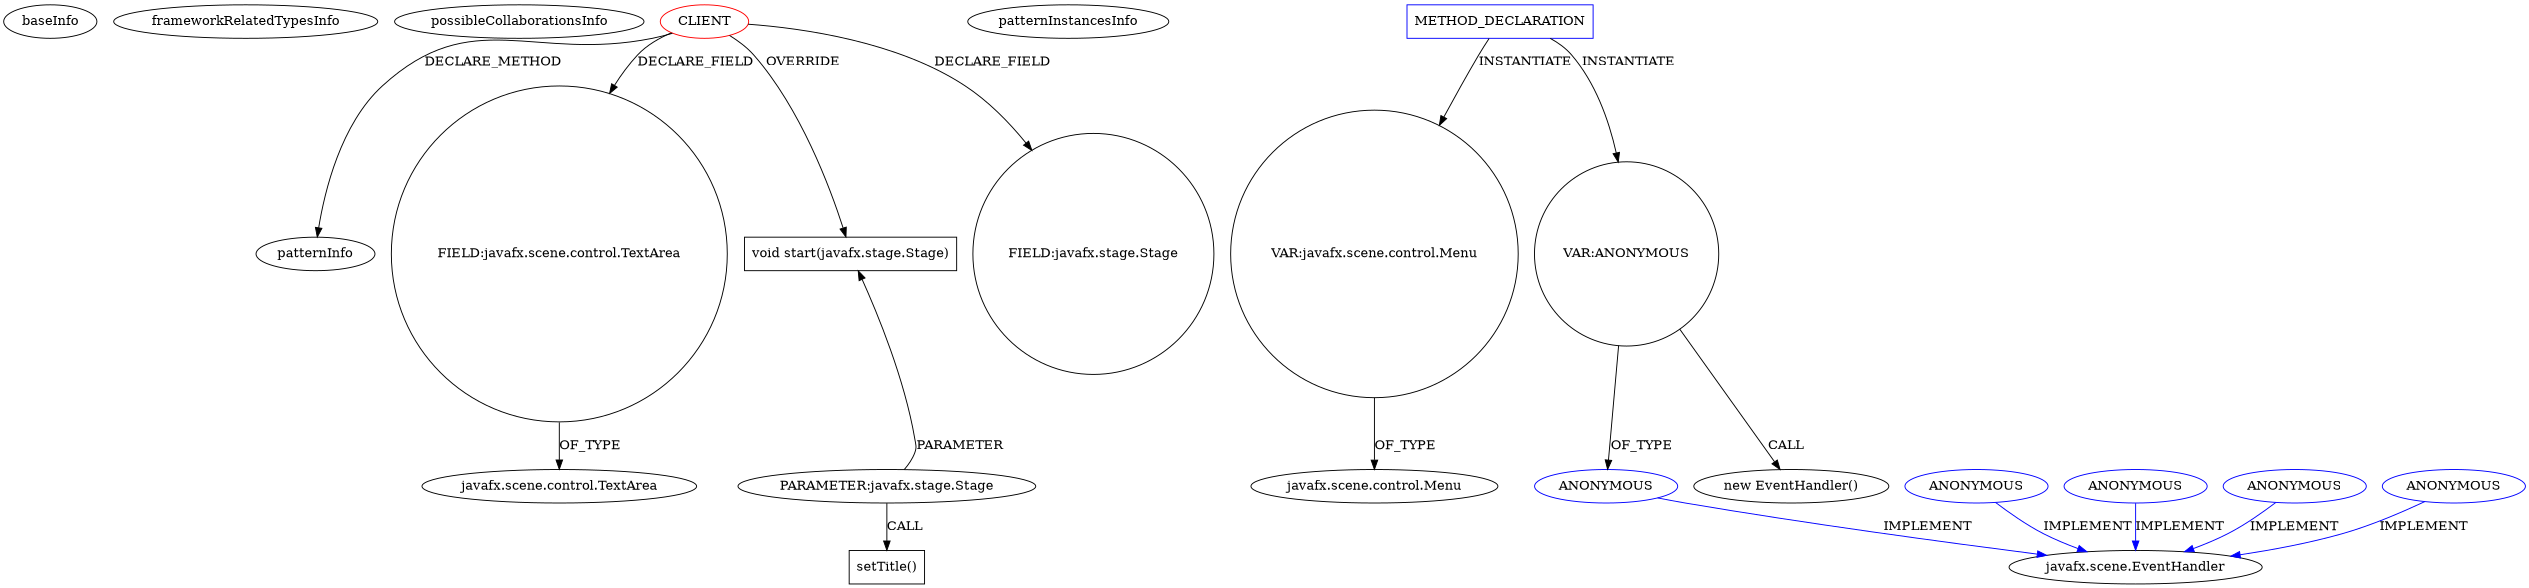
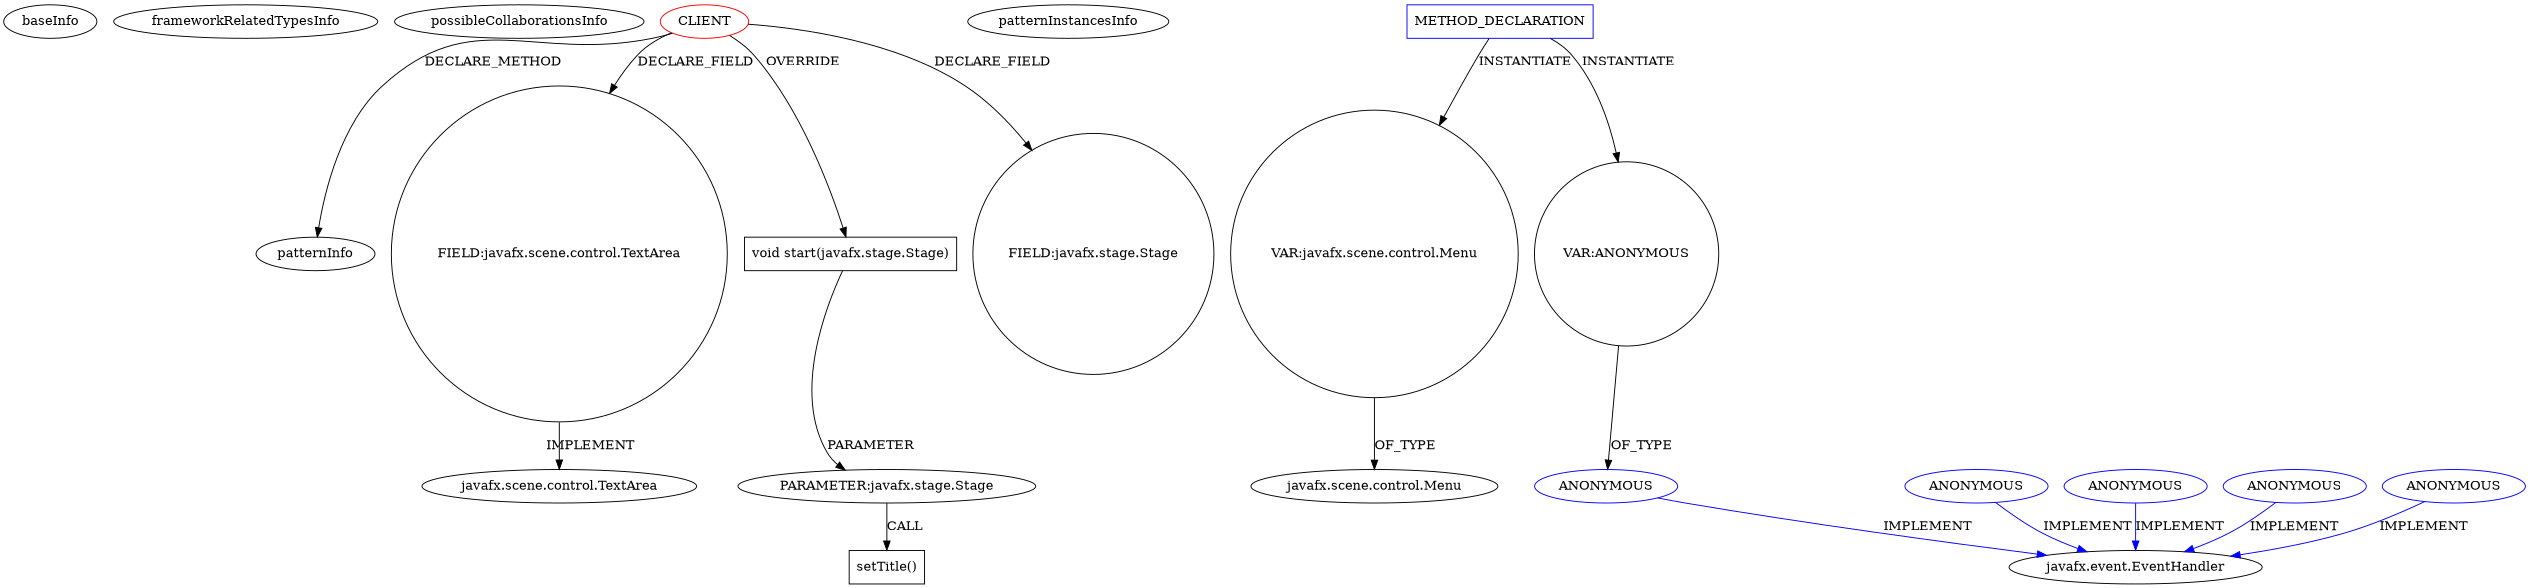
edge "PARAMETER:javafx.stage.Stage" -> "void start(javafx.stage.Stage)": reversed
edge "FIELD:javafx.scene.control.TextArea" -> "javafx.scene.control.TextArea": label "OF_TYPE" -> "IMPLEMENT"
node "new EventHandler()": removed
node "javafx.scene.EventHandler": label "javafx.scene.EventHandler" -> "javafx.event.EventHandler"
